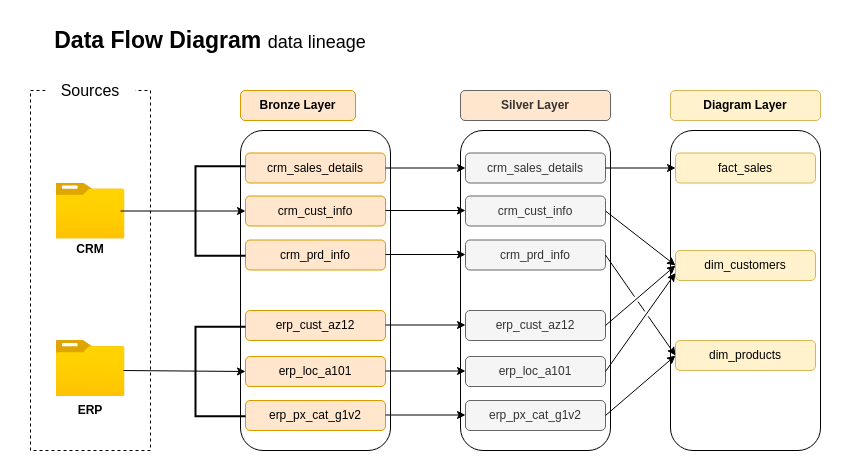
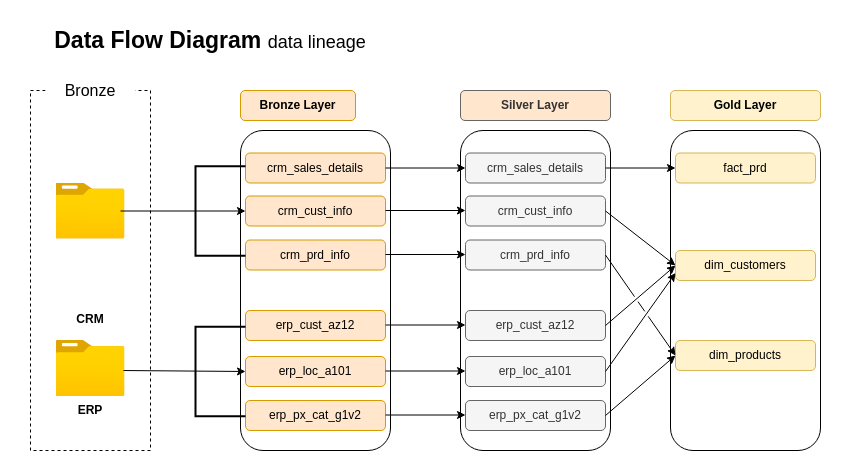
node "Sources": label "Sources" -> "Bronze"
node "Diagram Layer": label "Diagram Layer" -> "Gold Layer"
node "fact_sales": label "fact_sales" -> "fact_prd"
node "CRM": moved (91, 250) -> (91, 320)
